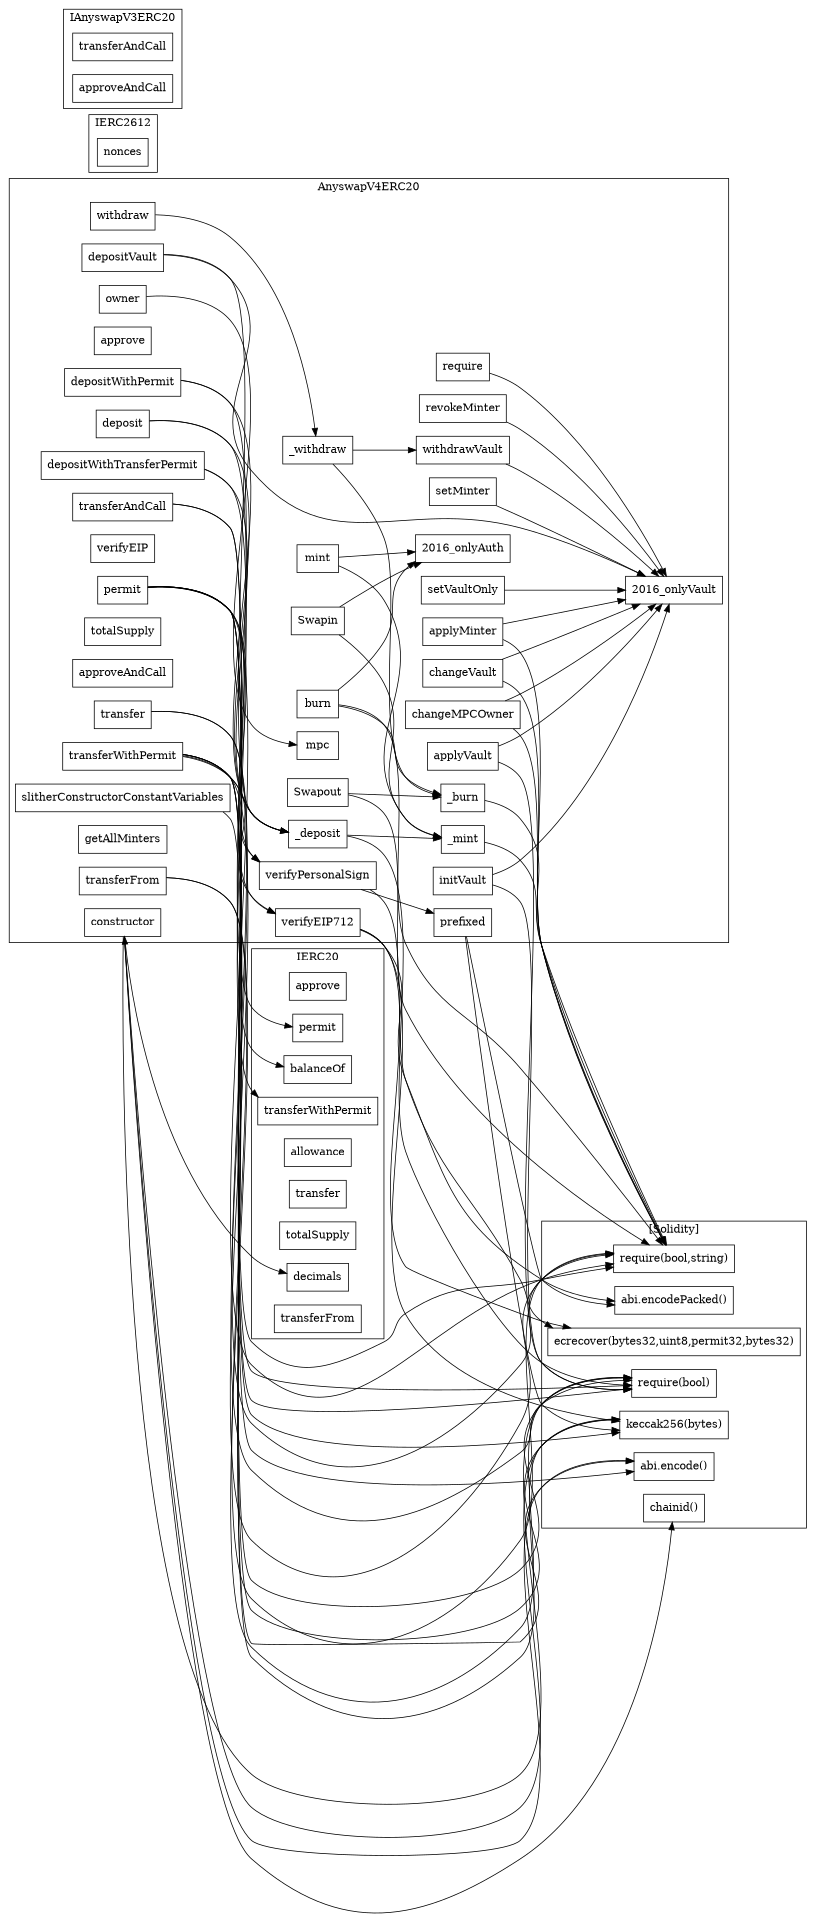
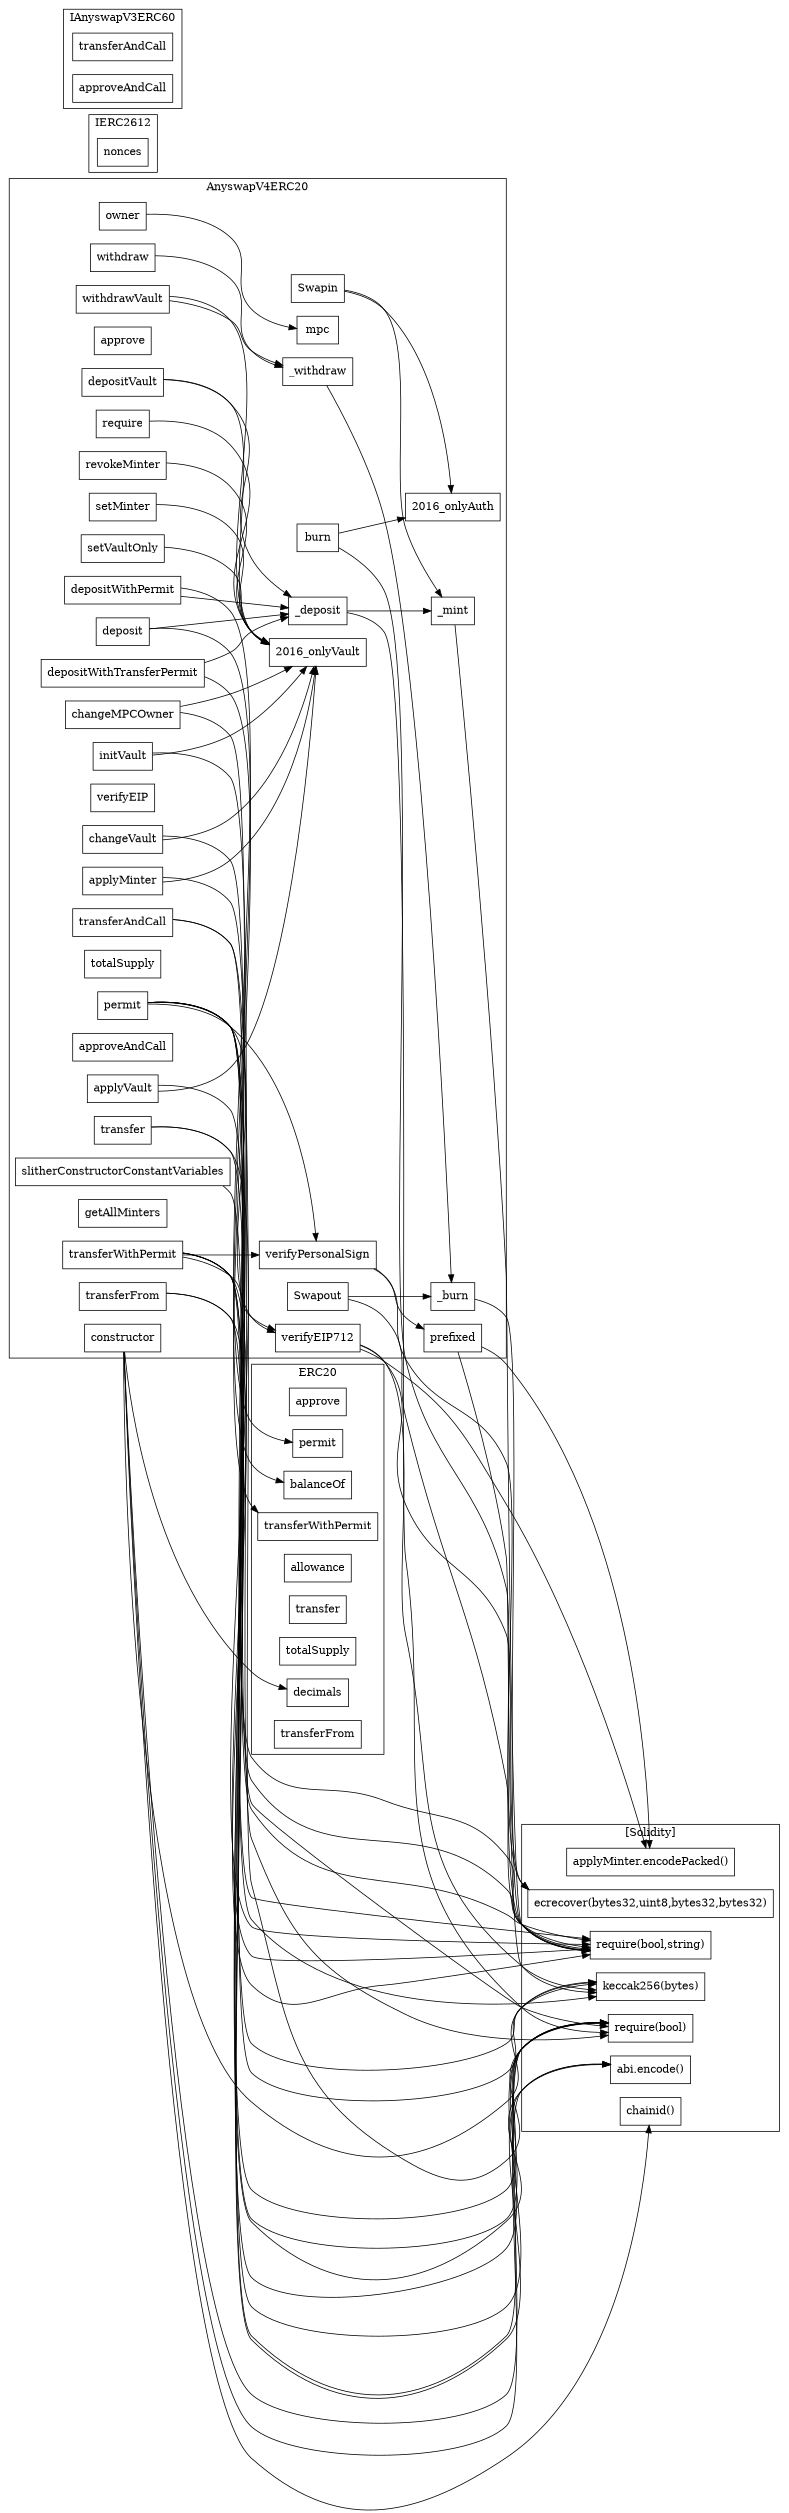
cluster "IAnyswapV3ERC20": label "IAnyswapV3ERC20" -> "IAnyswapV3ERC60"
edge "_withdraw" -> "withdrawVault": reversed
node "mint": removed
edge "burn" -> "_burn": removed
edge "applyMinter" -> "require(bool,string)": now "applyMinter" -> "require(bool)"
cluster "IERC20": label "IERC20" -> "ERC20"
node "abi.encodePacked()": label "abi.encodePacked()" -> "applyMinter.encodePacked()"
node "ecrecover(bytes32,uint8,permit32,bytes32)": label "ecrecover(bytes32,uint8,permit32,bytes32)" -> "ecrecover(bytes32,uint8,bytes32,bytes32)"
edge "keccak256(bytes)" -> "constructor": reversed
